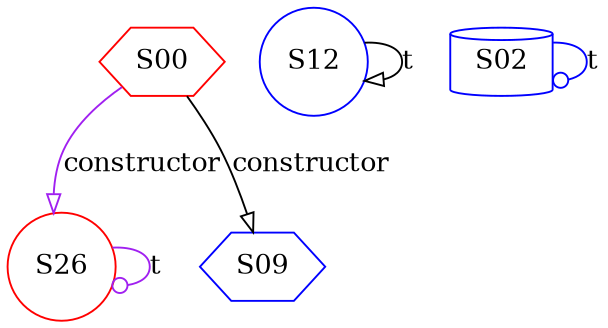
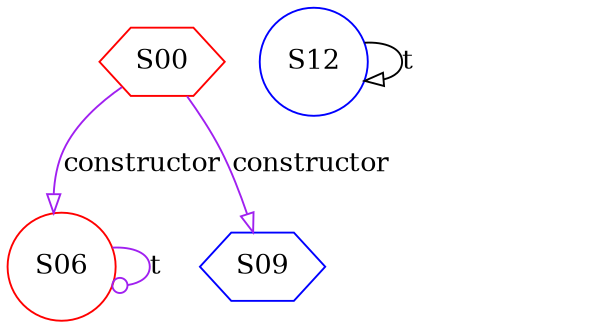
node "S02": removed
edge "S00" -> "S09": color black -> purple
node "S26": label "S26" -> "S06"
